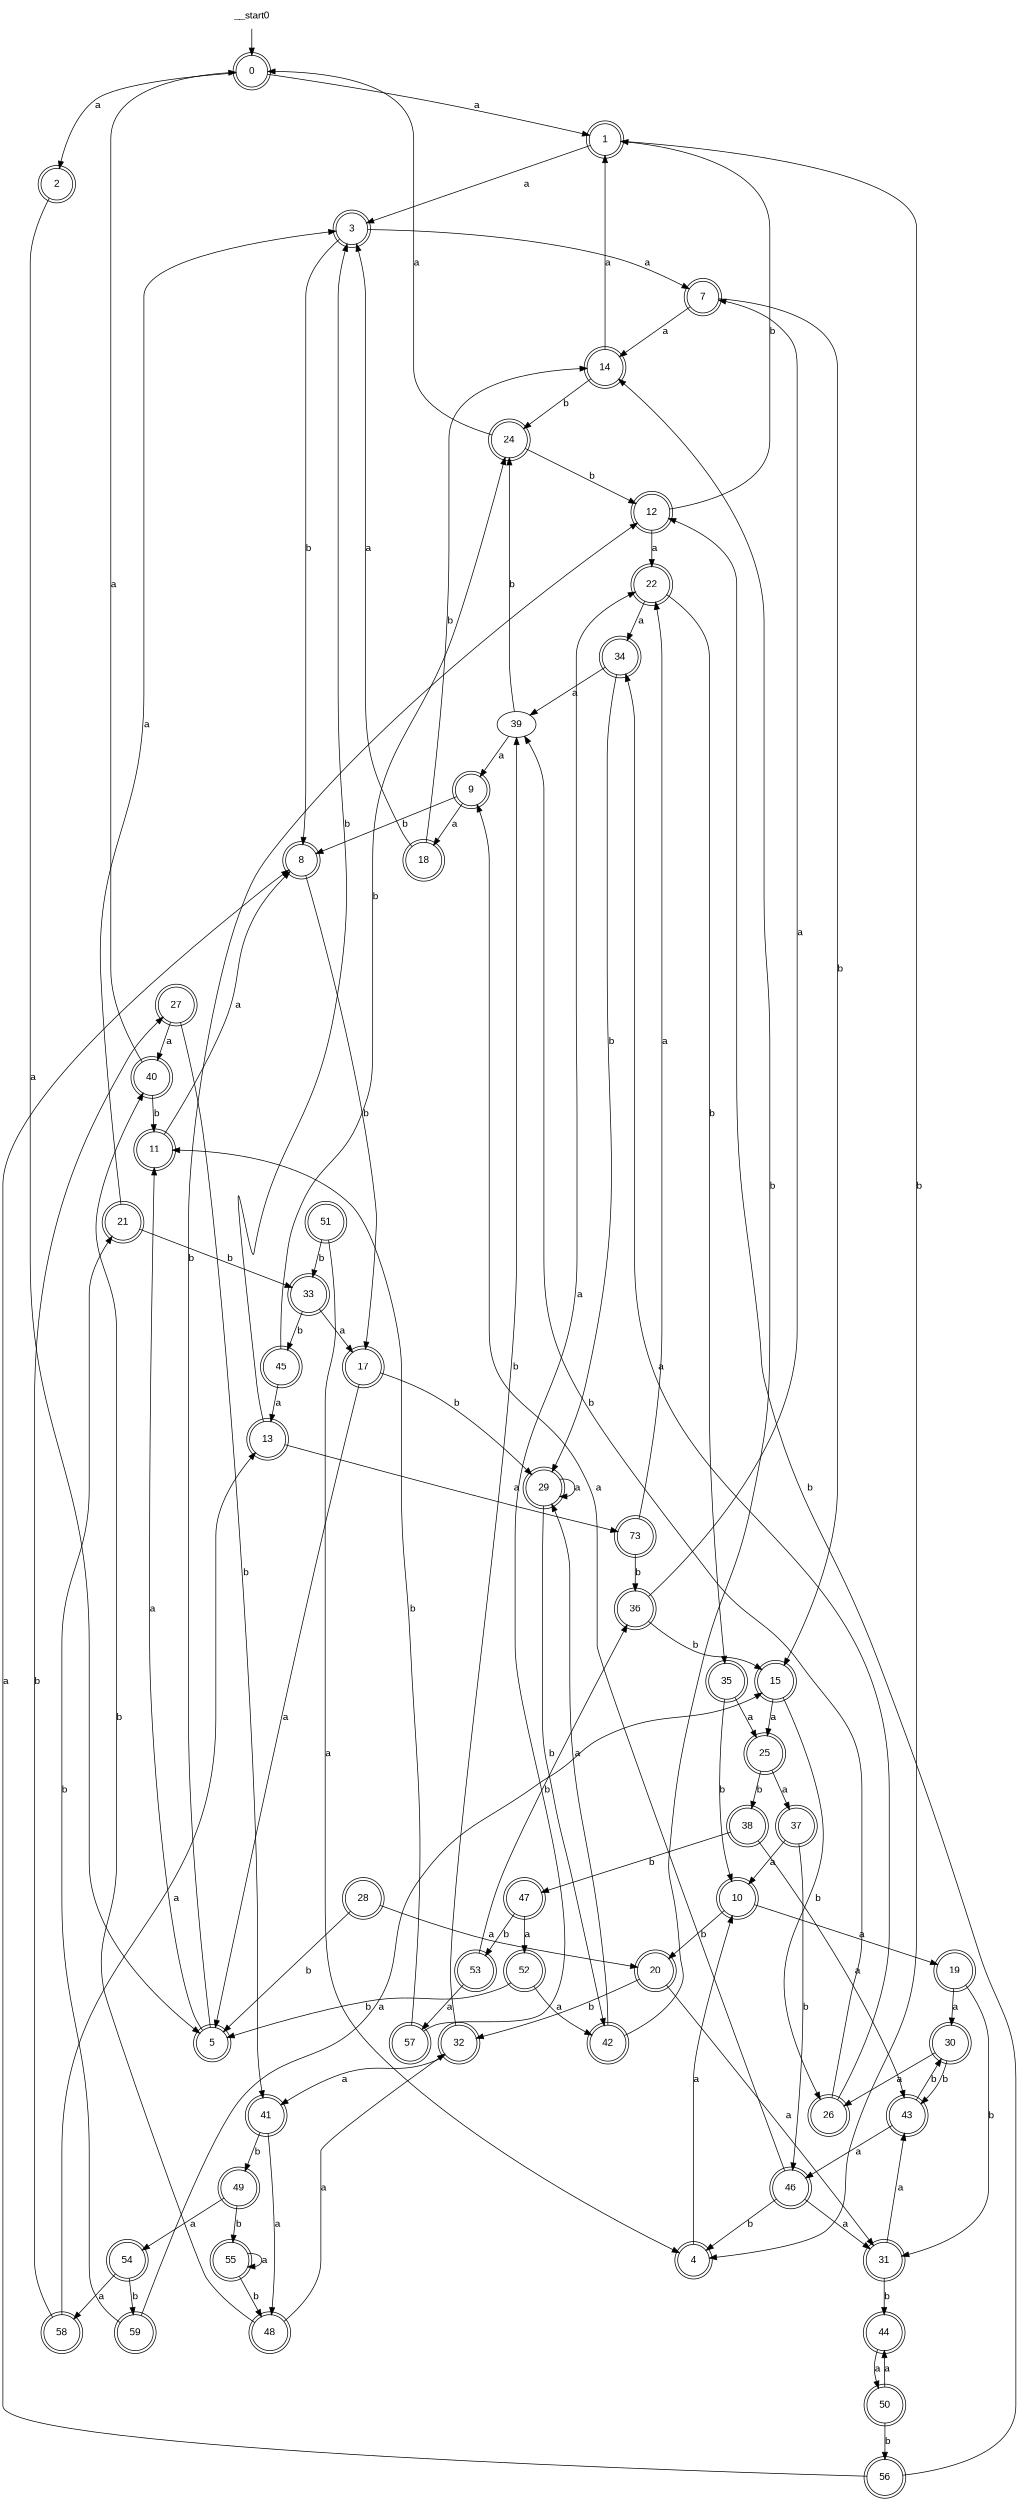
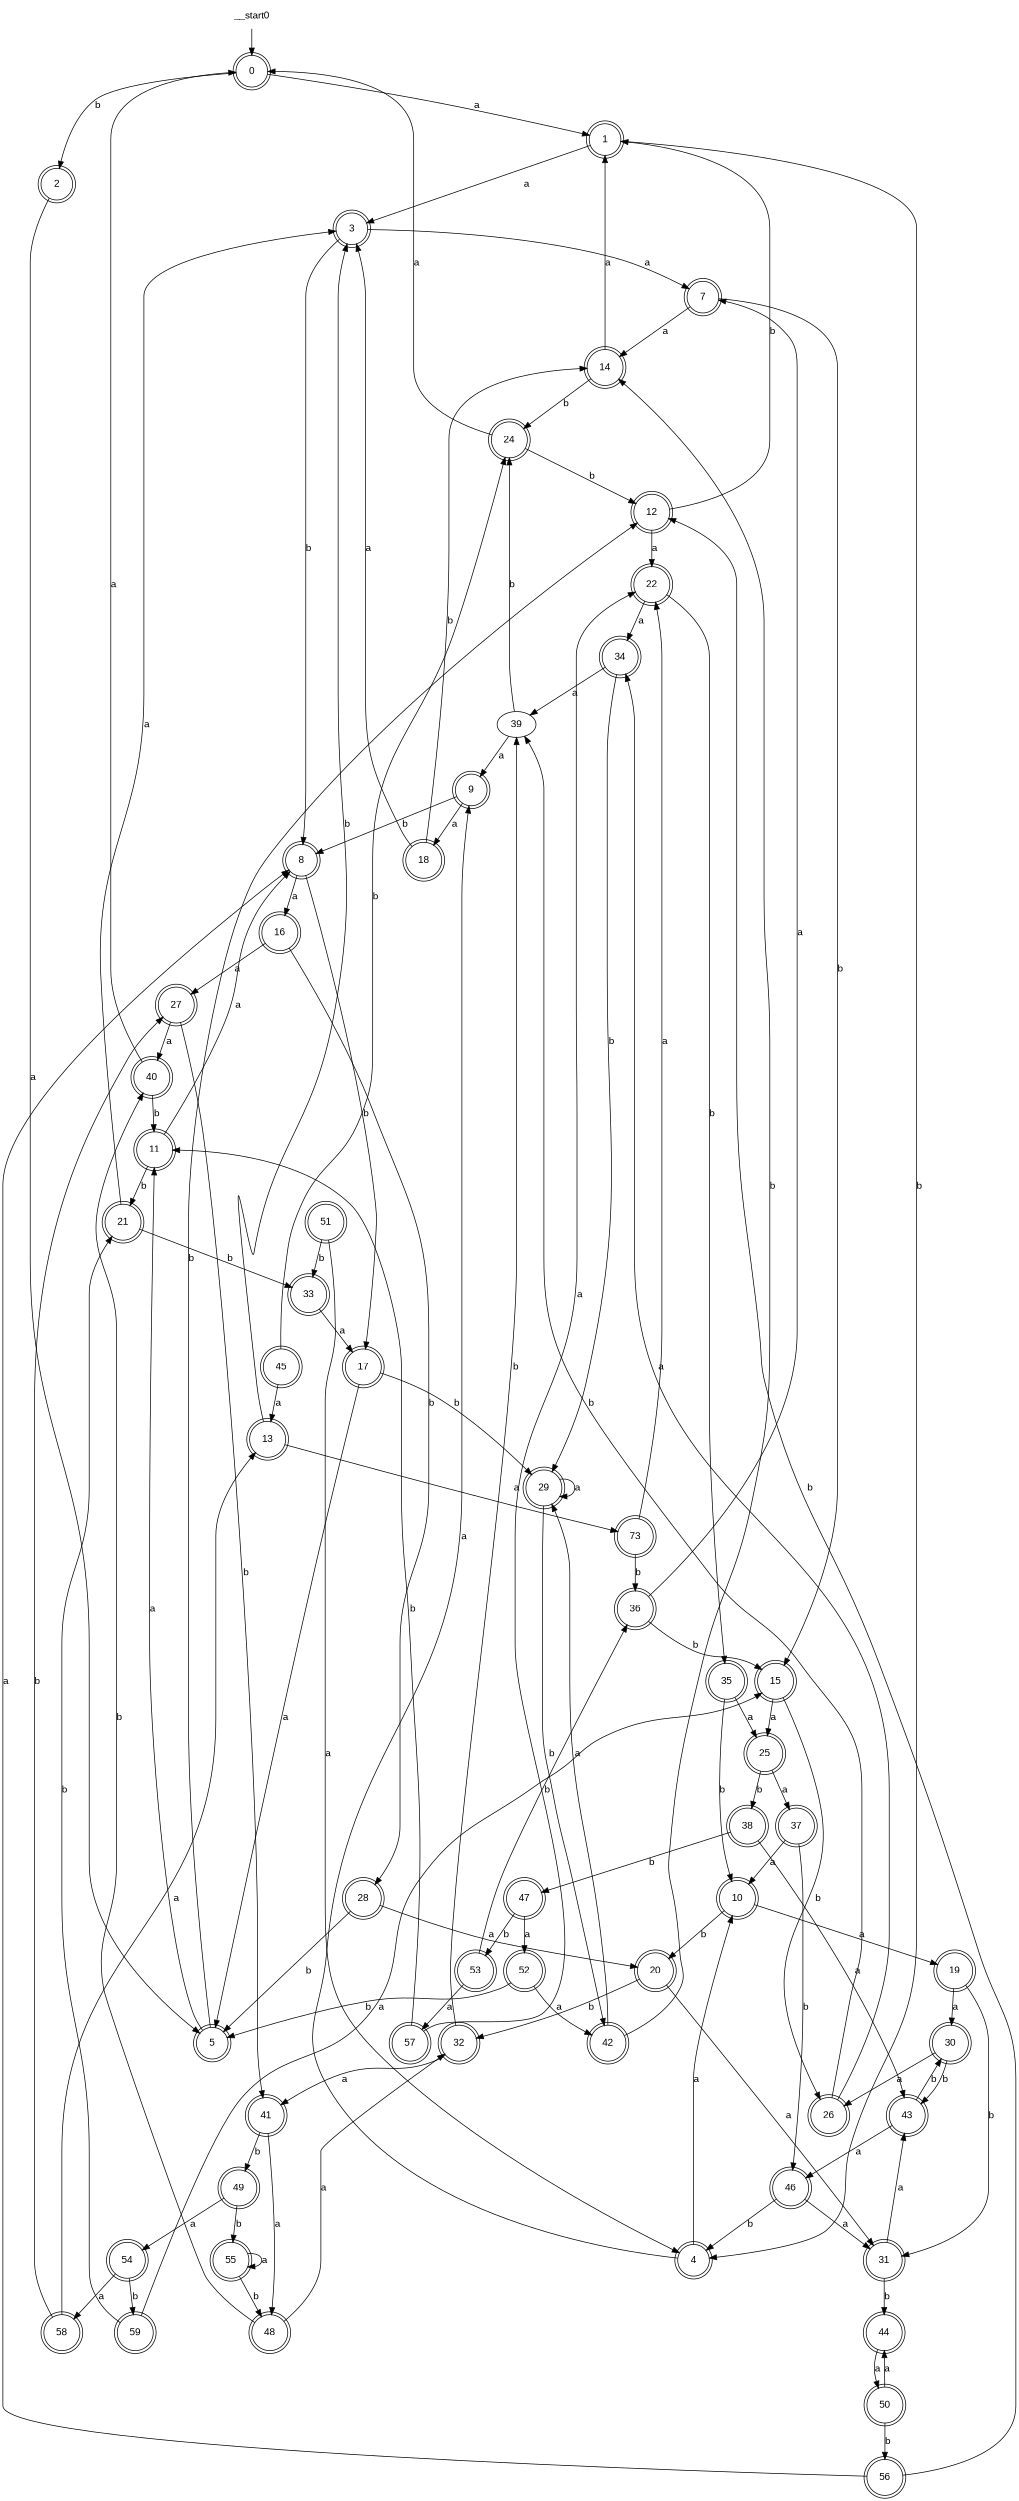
edge "0" -> "2": label "a" -> "b"
node "16": added
edge "11" -> "21": added, label "b"
edge "33" -> "45": removed, label "b"
edge "46" -> "9": now "4" -> "9"
